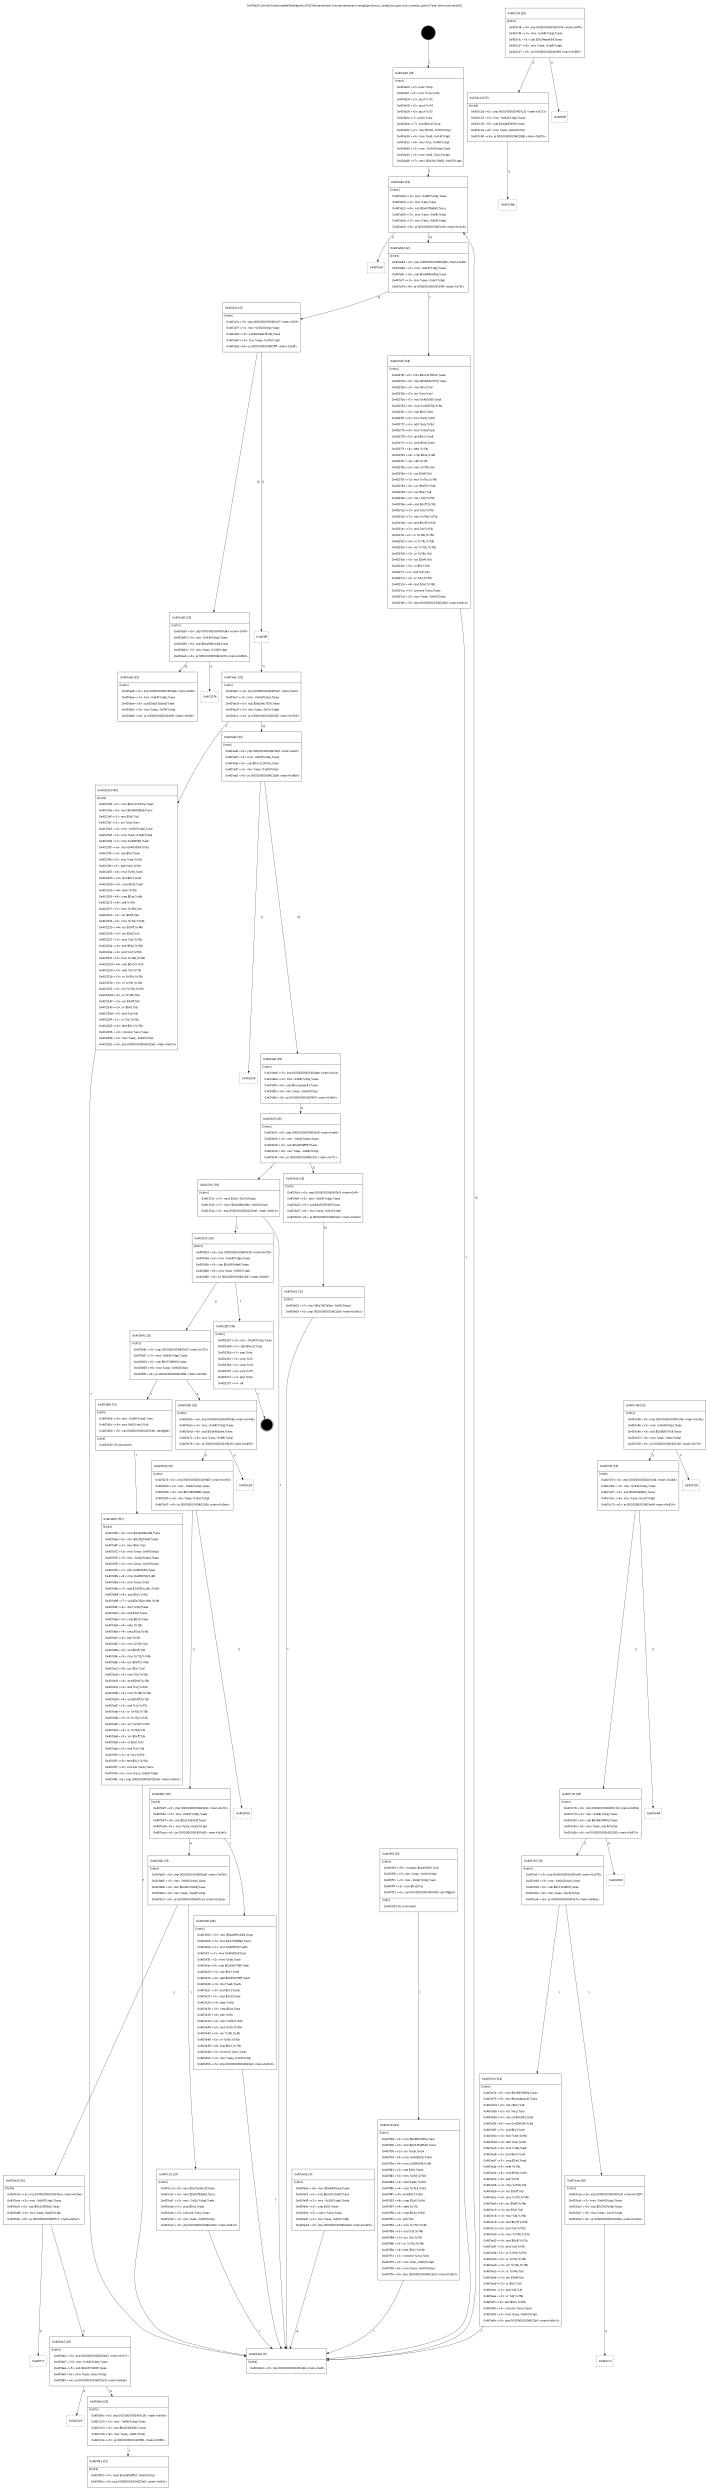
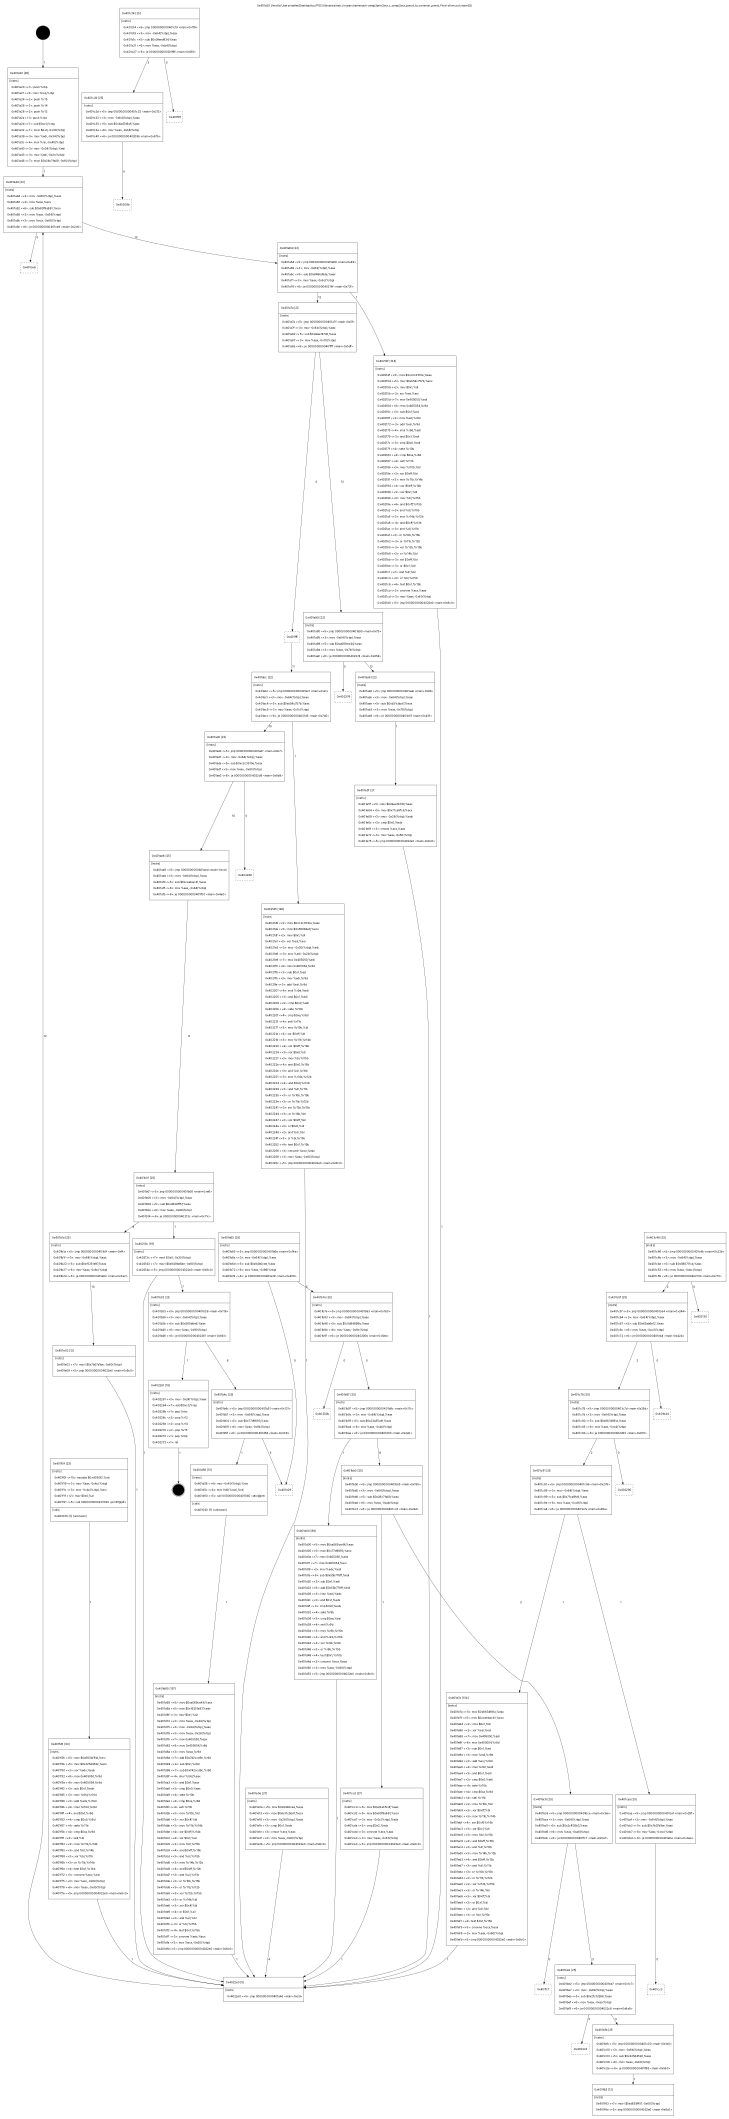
node "0x401e5f [27]": added
edge "0x401b4c [25]" -> "0x401b65 [25]": now "0x401b4c [25]" -> "0x401e29"
